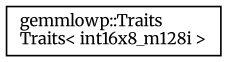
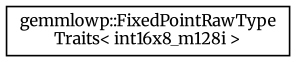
node "gemmlowp::Traits Traits< int16x8_m128i >": label "gemmlowp::Traits Traits< int16x8_m128i >" -> "gemmlowp::FixedPointRawType Traits< int16x8_m128i >"
